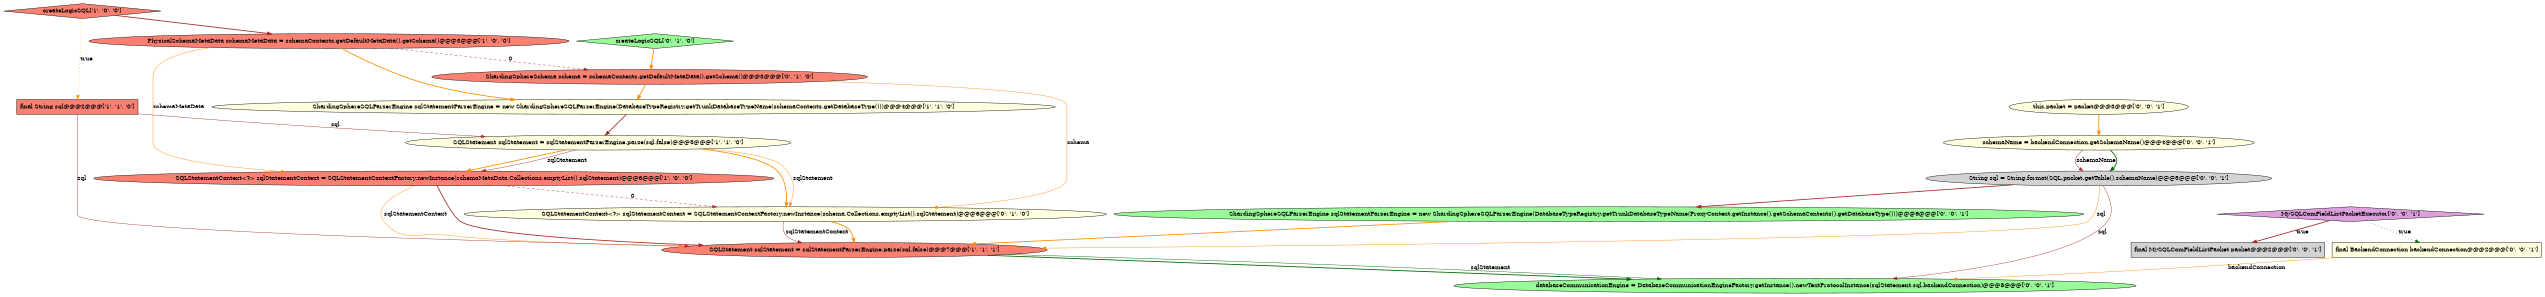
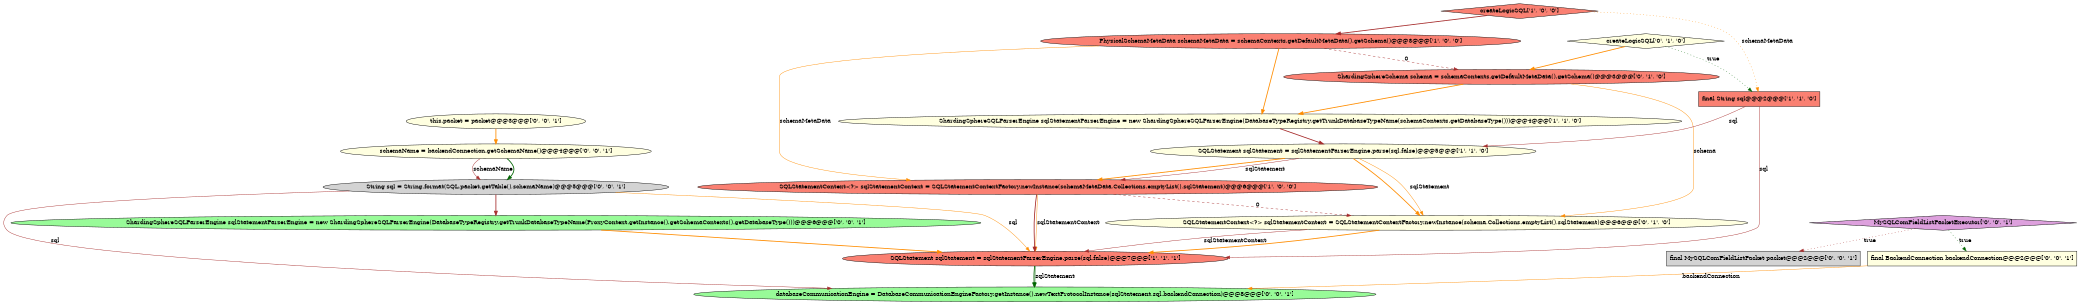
node "createLogicSQL['0', '1', '0']": fillcolor palegreen -> lightyellow
edge "createLogicSQL['1', '0', '0']" -> "final String sql@@@2@@@['1', '1', '0']": label "true" -> "schemaMetaData"
edge "createLogicSQL['0', '1', '0']" -> "final String sql@@@2@@@['1', '1', '0']": added, label "true"
edge "MySQLComFieldListPacketExecutor['0', '0', '1']" -> "final MySQLComFieldListPacket packet@@@2@@@['0', '0', '1']": style bold -> dotted
